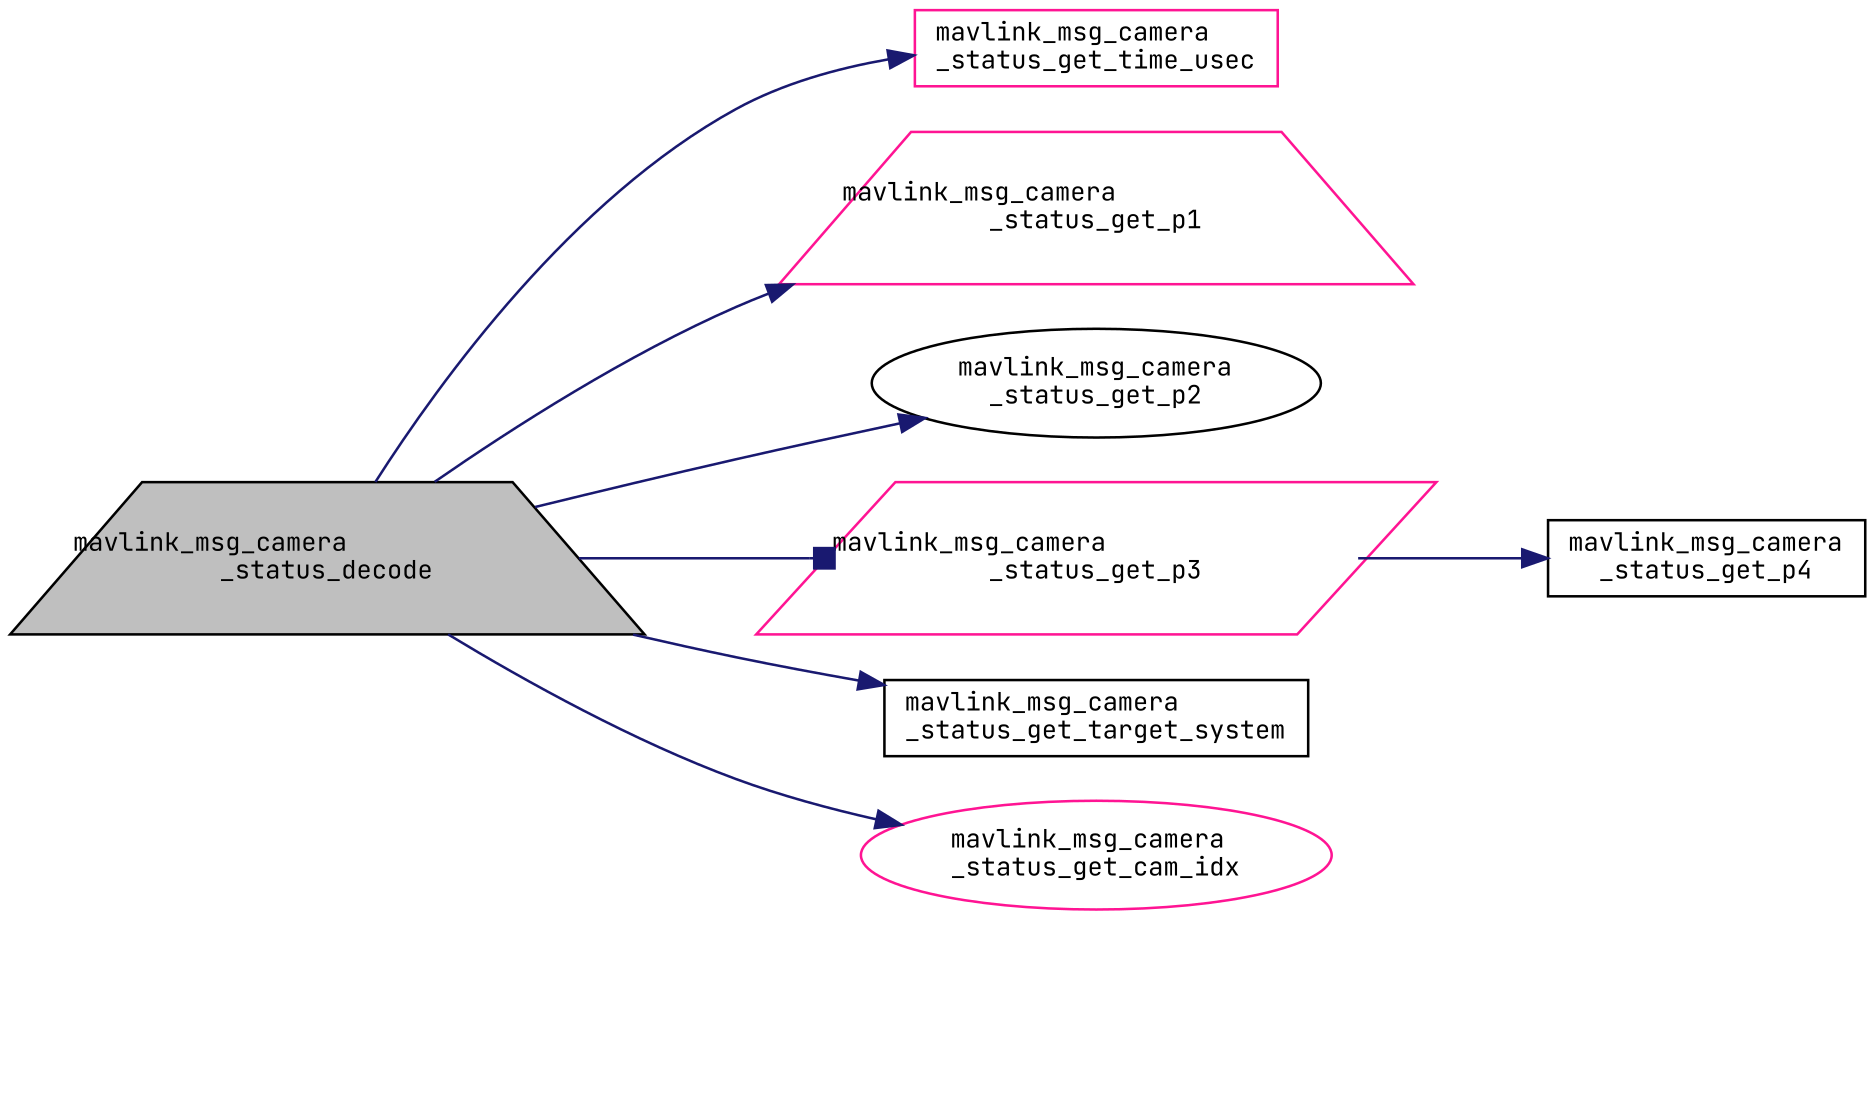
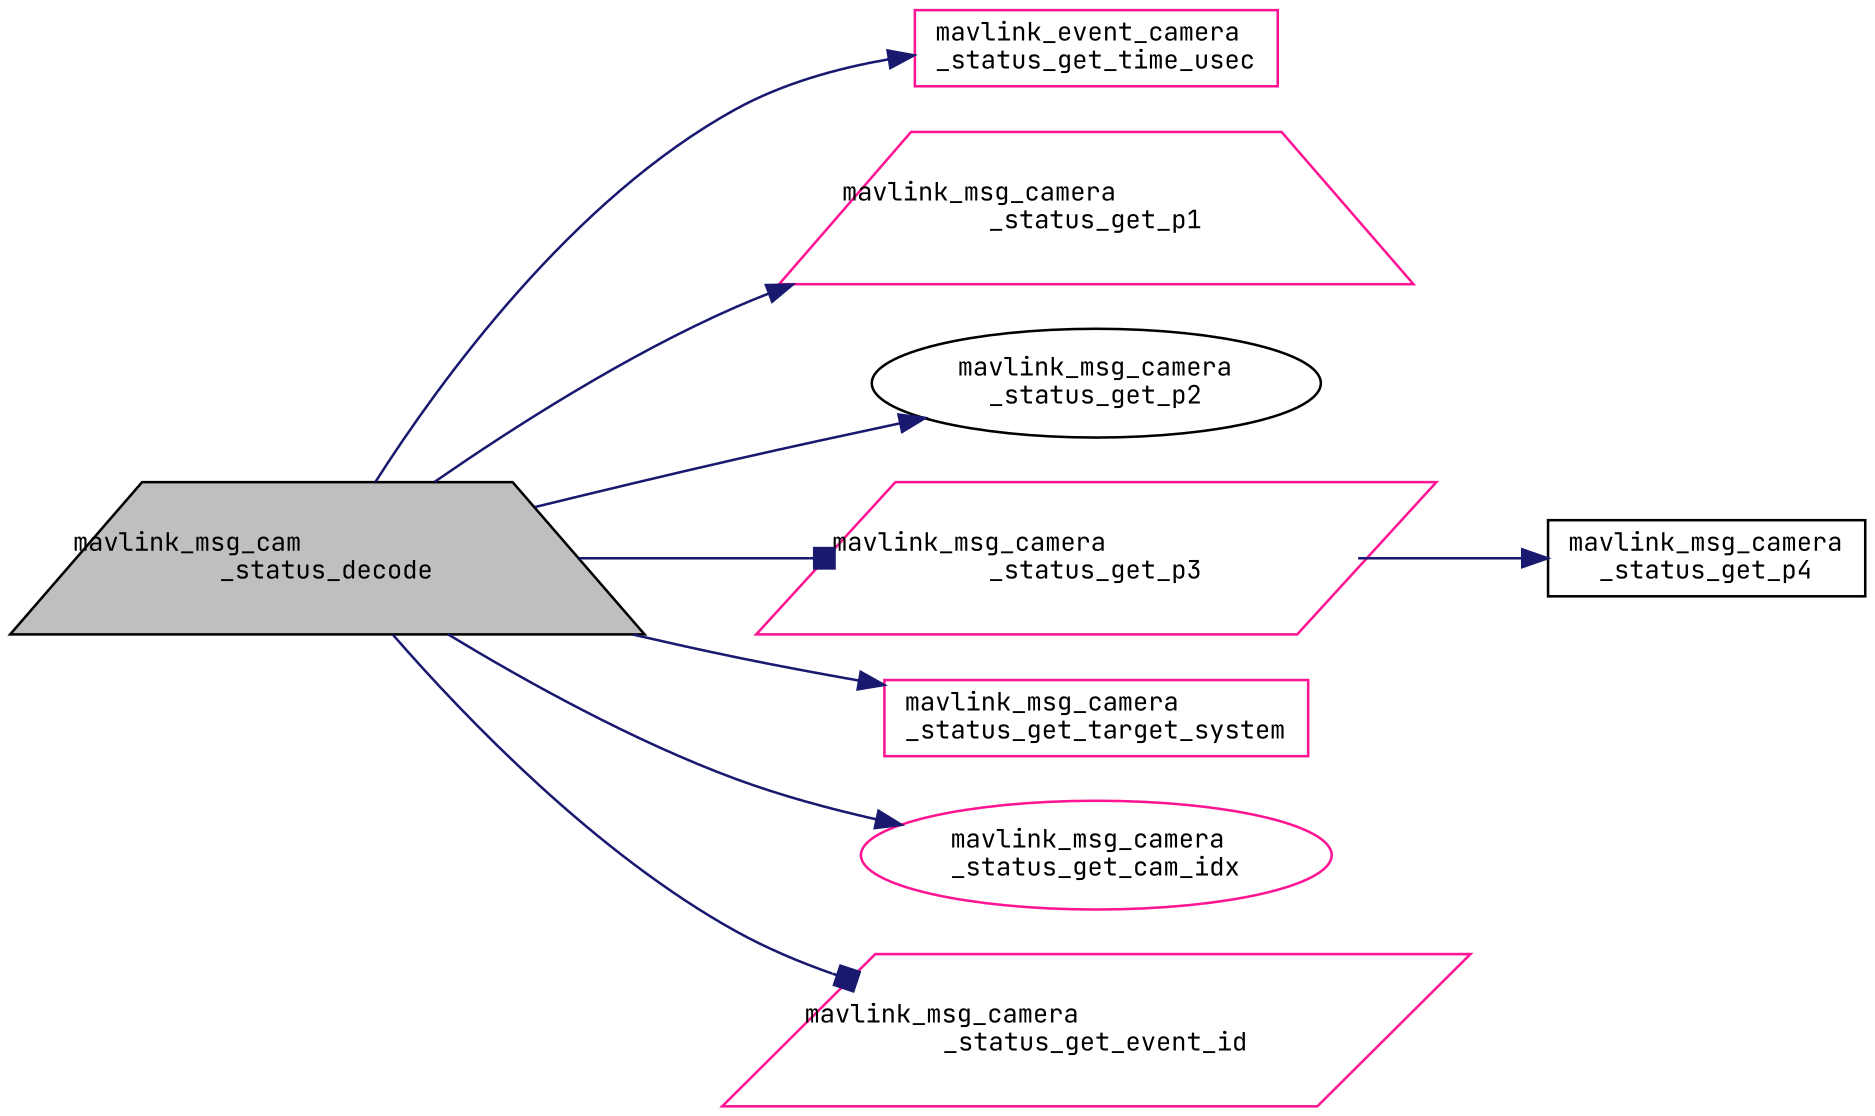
node "mavlink_msg_camera _status_get_time_usec": label "mavlink_msg_camera _status_get_time_usec" -> "mavlink_event_camera _status_get_time_usec"
node "mavlink_msg_camera _status_decode": label "mavlink_msg_camera _status_decode" -> "mavlink_msg_cam _status_decode"
node "mavlink_msg_camera _status_get_target_system": color black -> deeppink
node "mavlink_msg_camera _status_get_event_id": added
